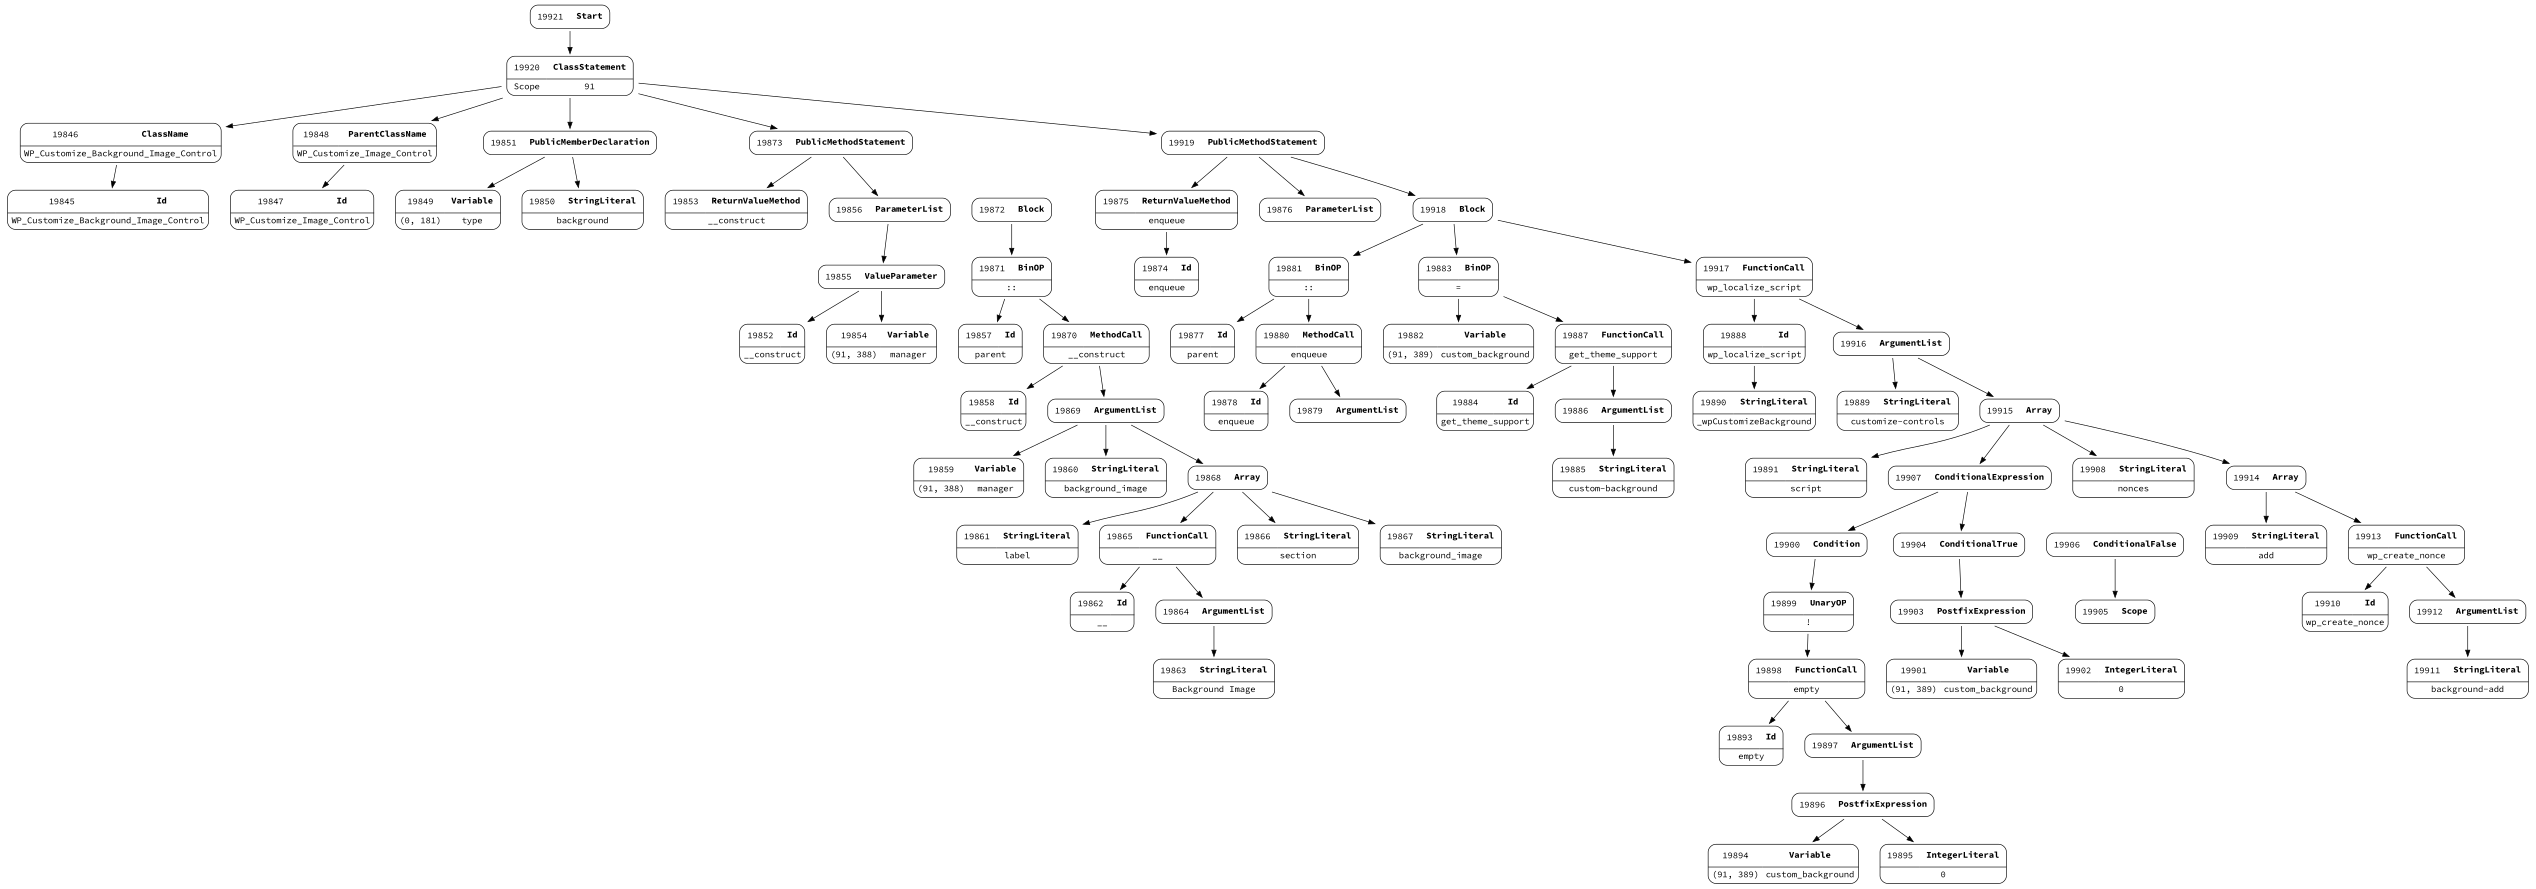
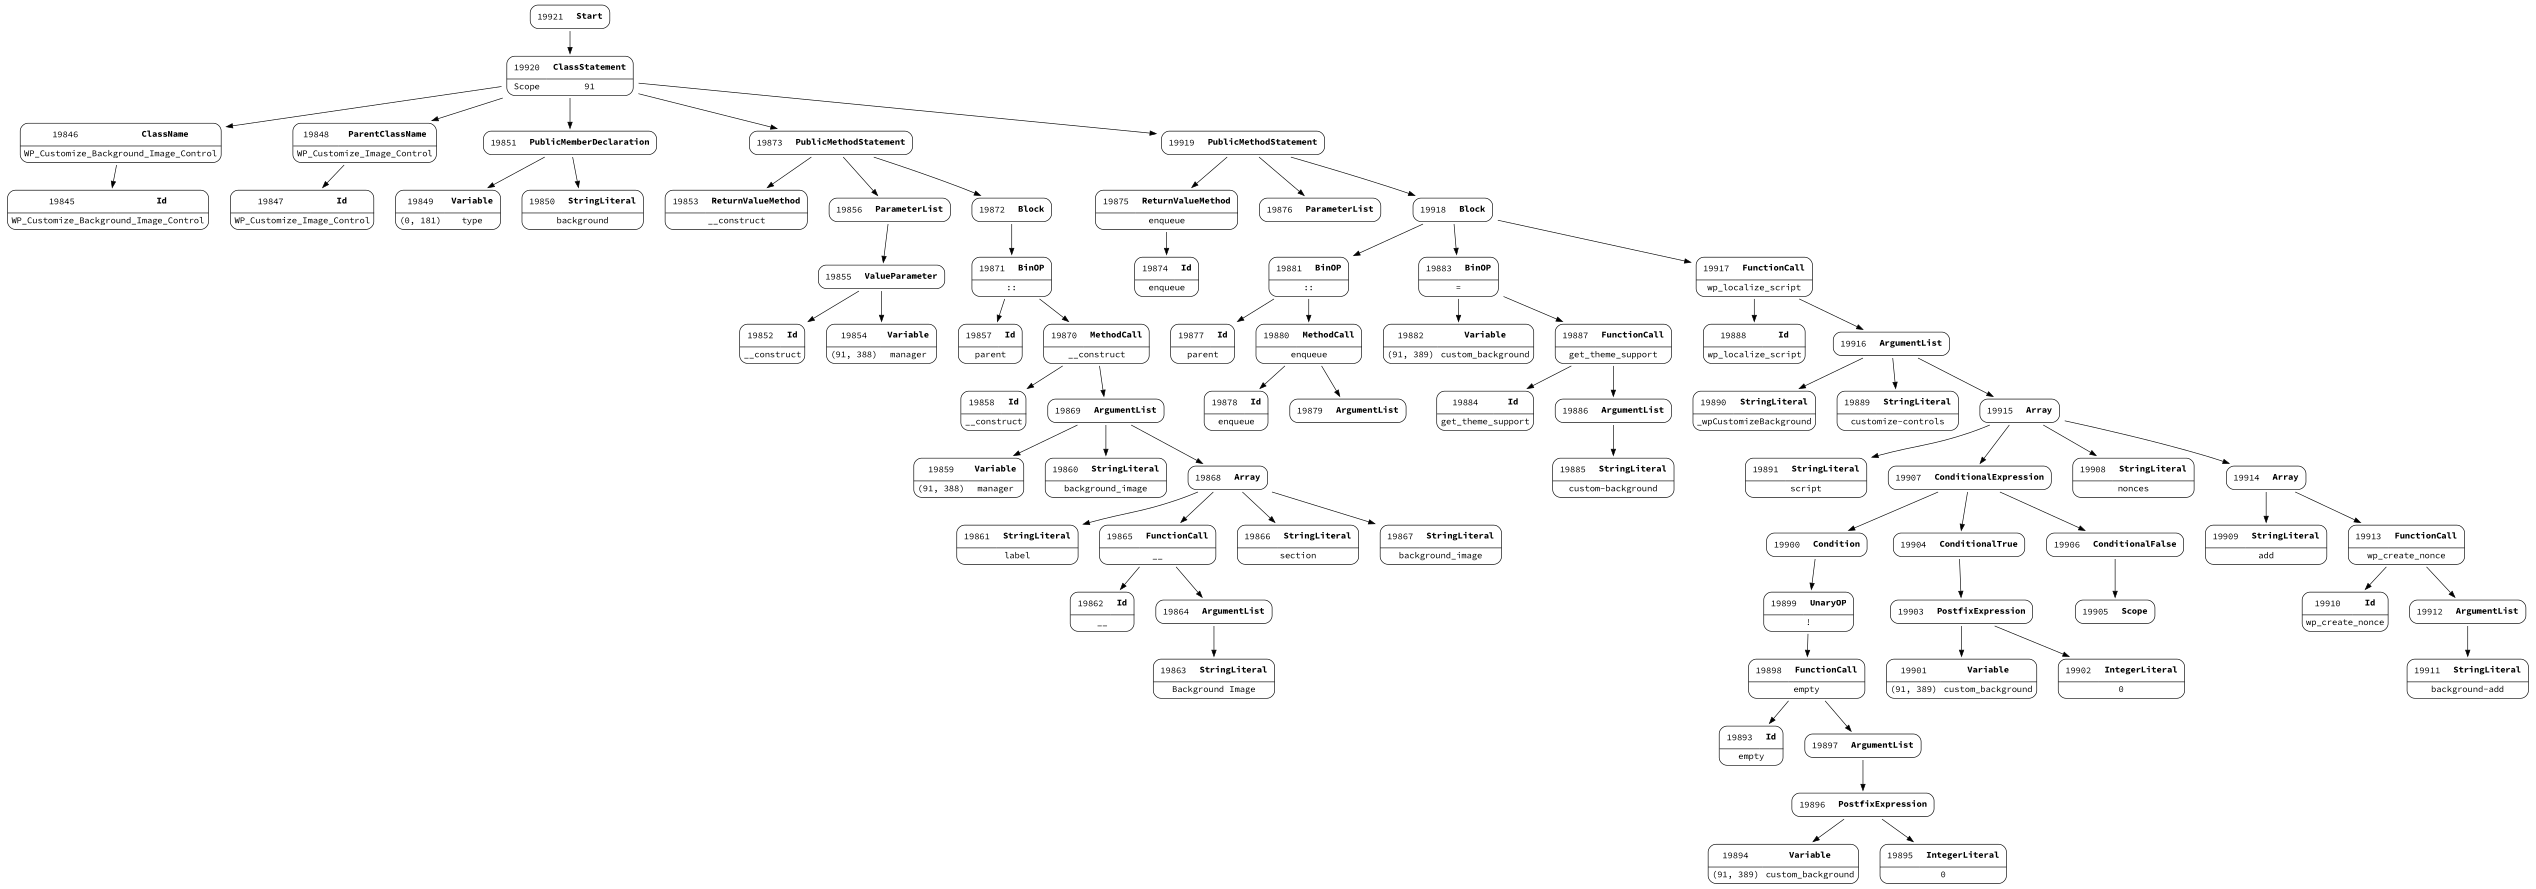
edge "19873" -> "19872": added
edge "19888" -> "19890": now "19916" -> "19890"
edge "19907" -> "19906": added
